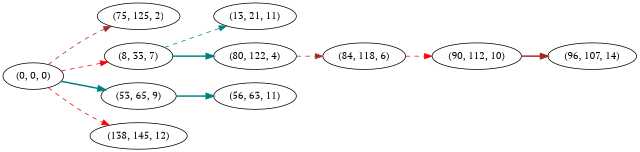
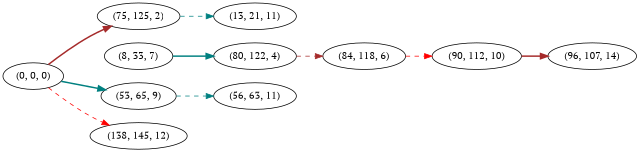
edge "(8, 33, 7)" -> "(13, 21, 11)": now "(75, 125, 2)" -> "(13, 21, 11)"
edge "(0, 0, 0)" -> "(75, 125, 2)": style dashed -> bold
edge "(0, 0, 0)" -> "(8, 33, 7)": removed
edge "(53, 65, 9)" -> "(56, 63, 11)": style bold -> dashed
